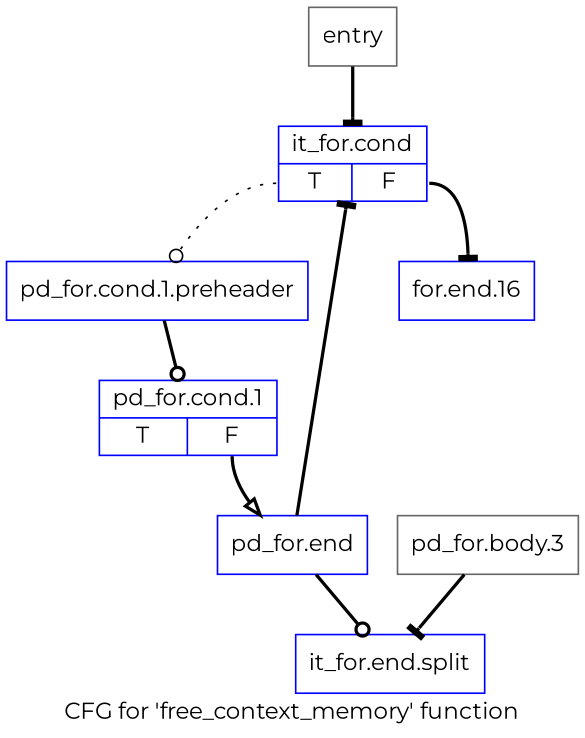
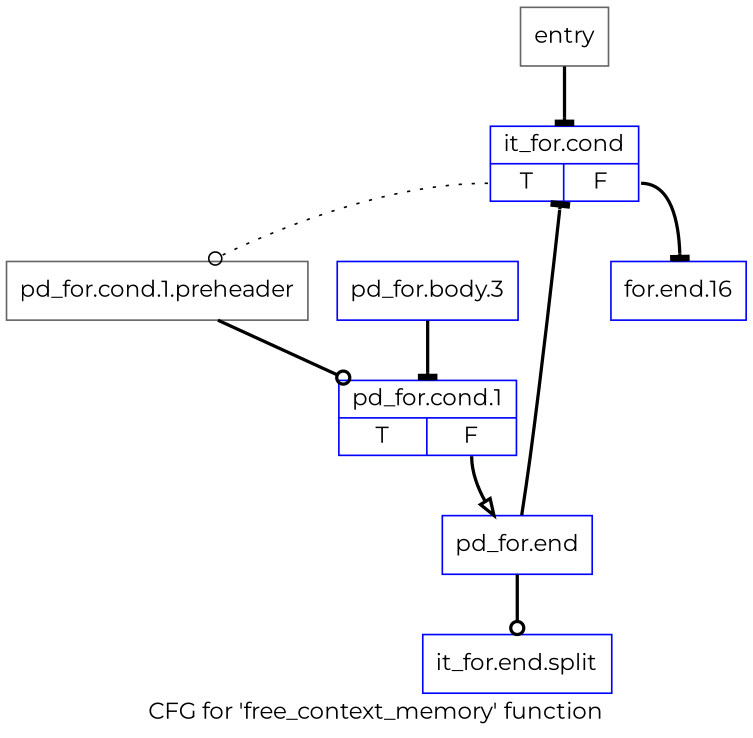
node "pd_for.cond.1.preheader": color blue -> gray40
node "pd_for.body.3": color gray40 -> blue
edge "pd_for.body.3" -> "it_for.end.split": now "pd_for.body.3" -> "pd_for.cond.1"
